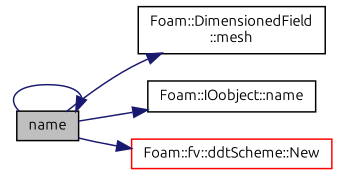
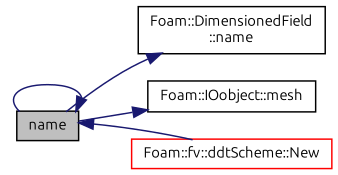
node "Foam::DimensionedField ::mesh": label "Foam::DimensionedField ::mesh" -> "Foam::DimensionedField ::name"
node "Foam::IOobject::name": label "Foam::IOobject::name" -> "Foam::IOobject::mesh"
edge "name" -> "Foam::fv::ddtScheme::New": reversed
